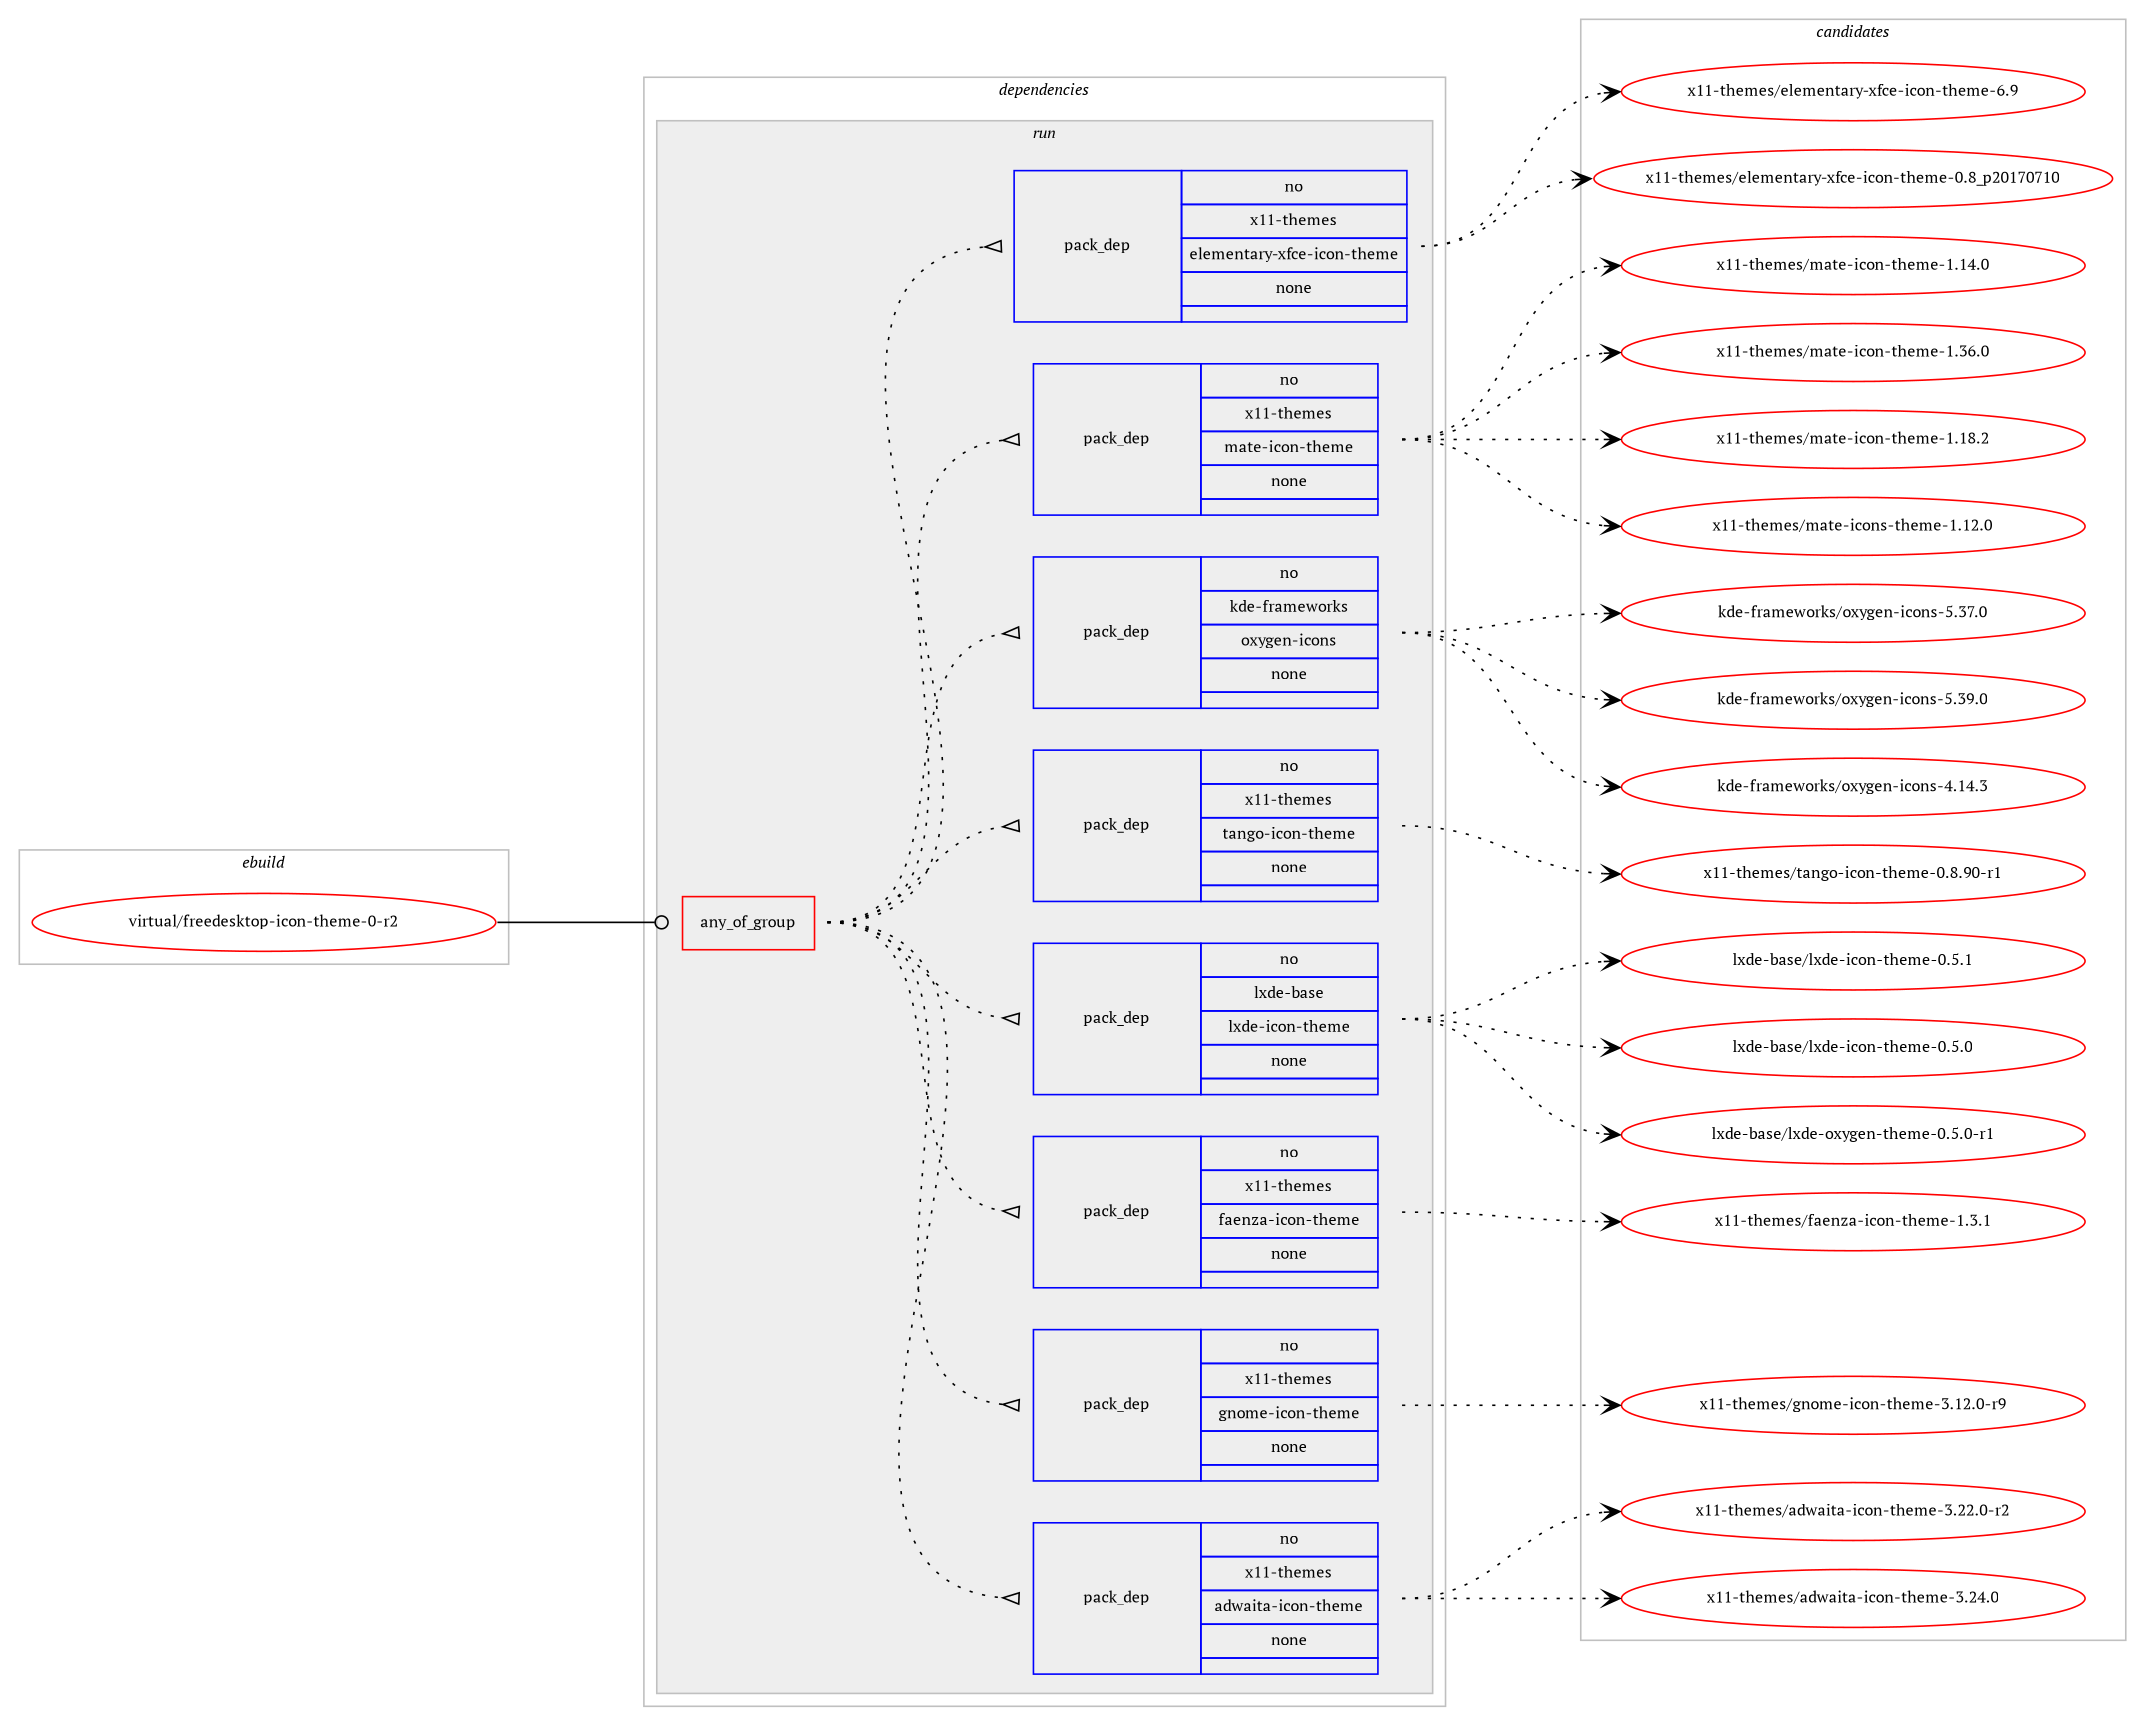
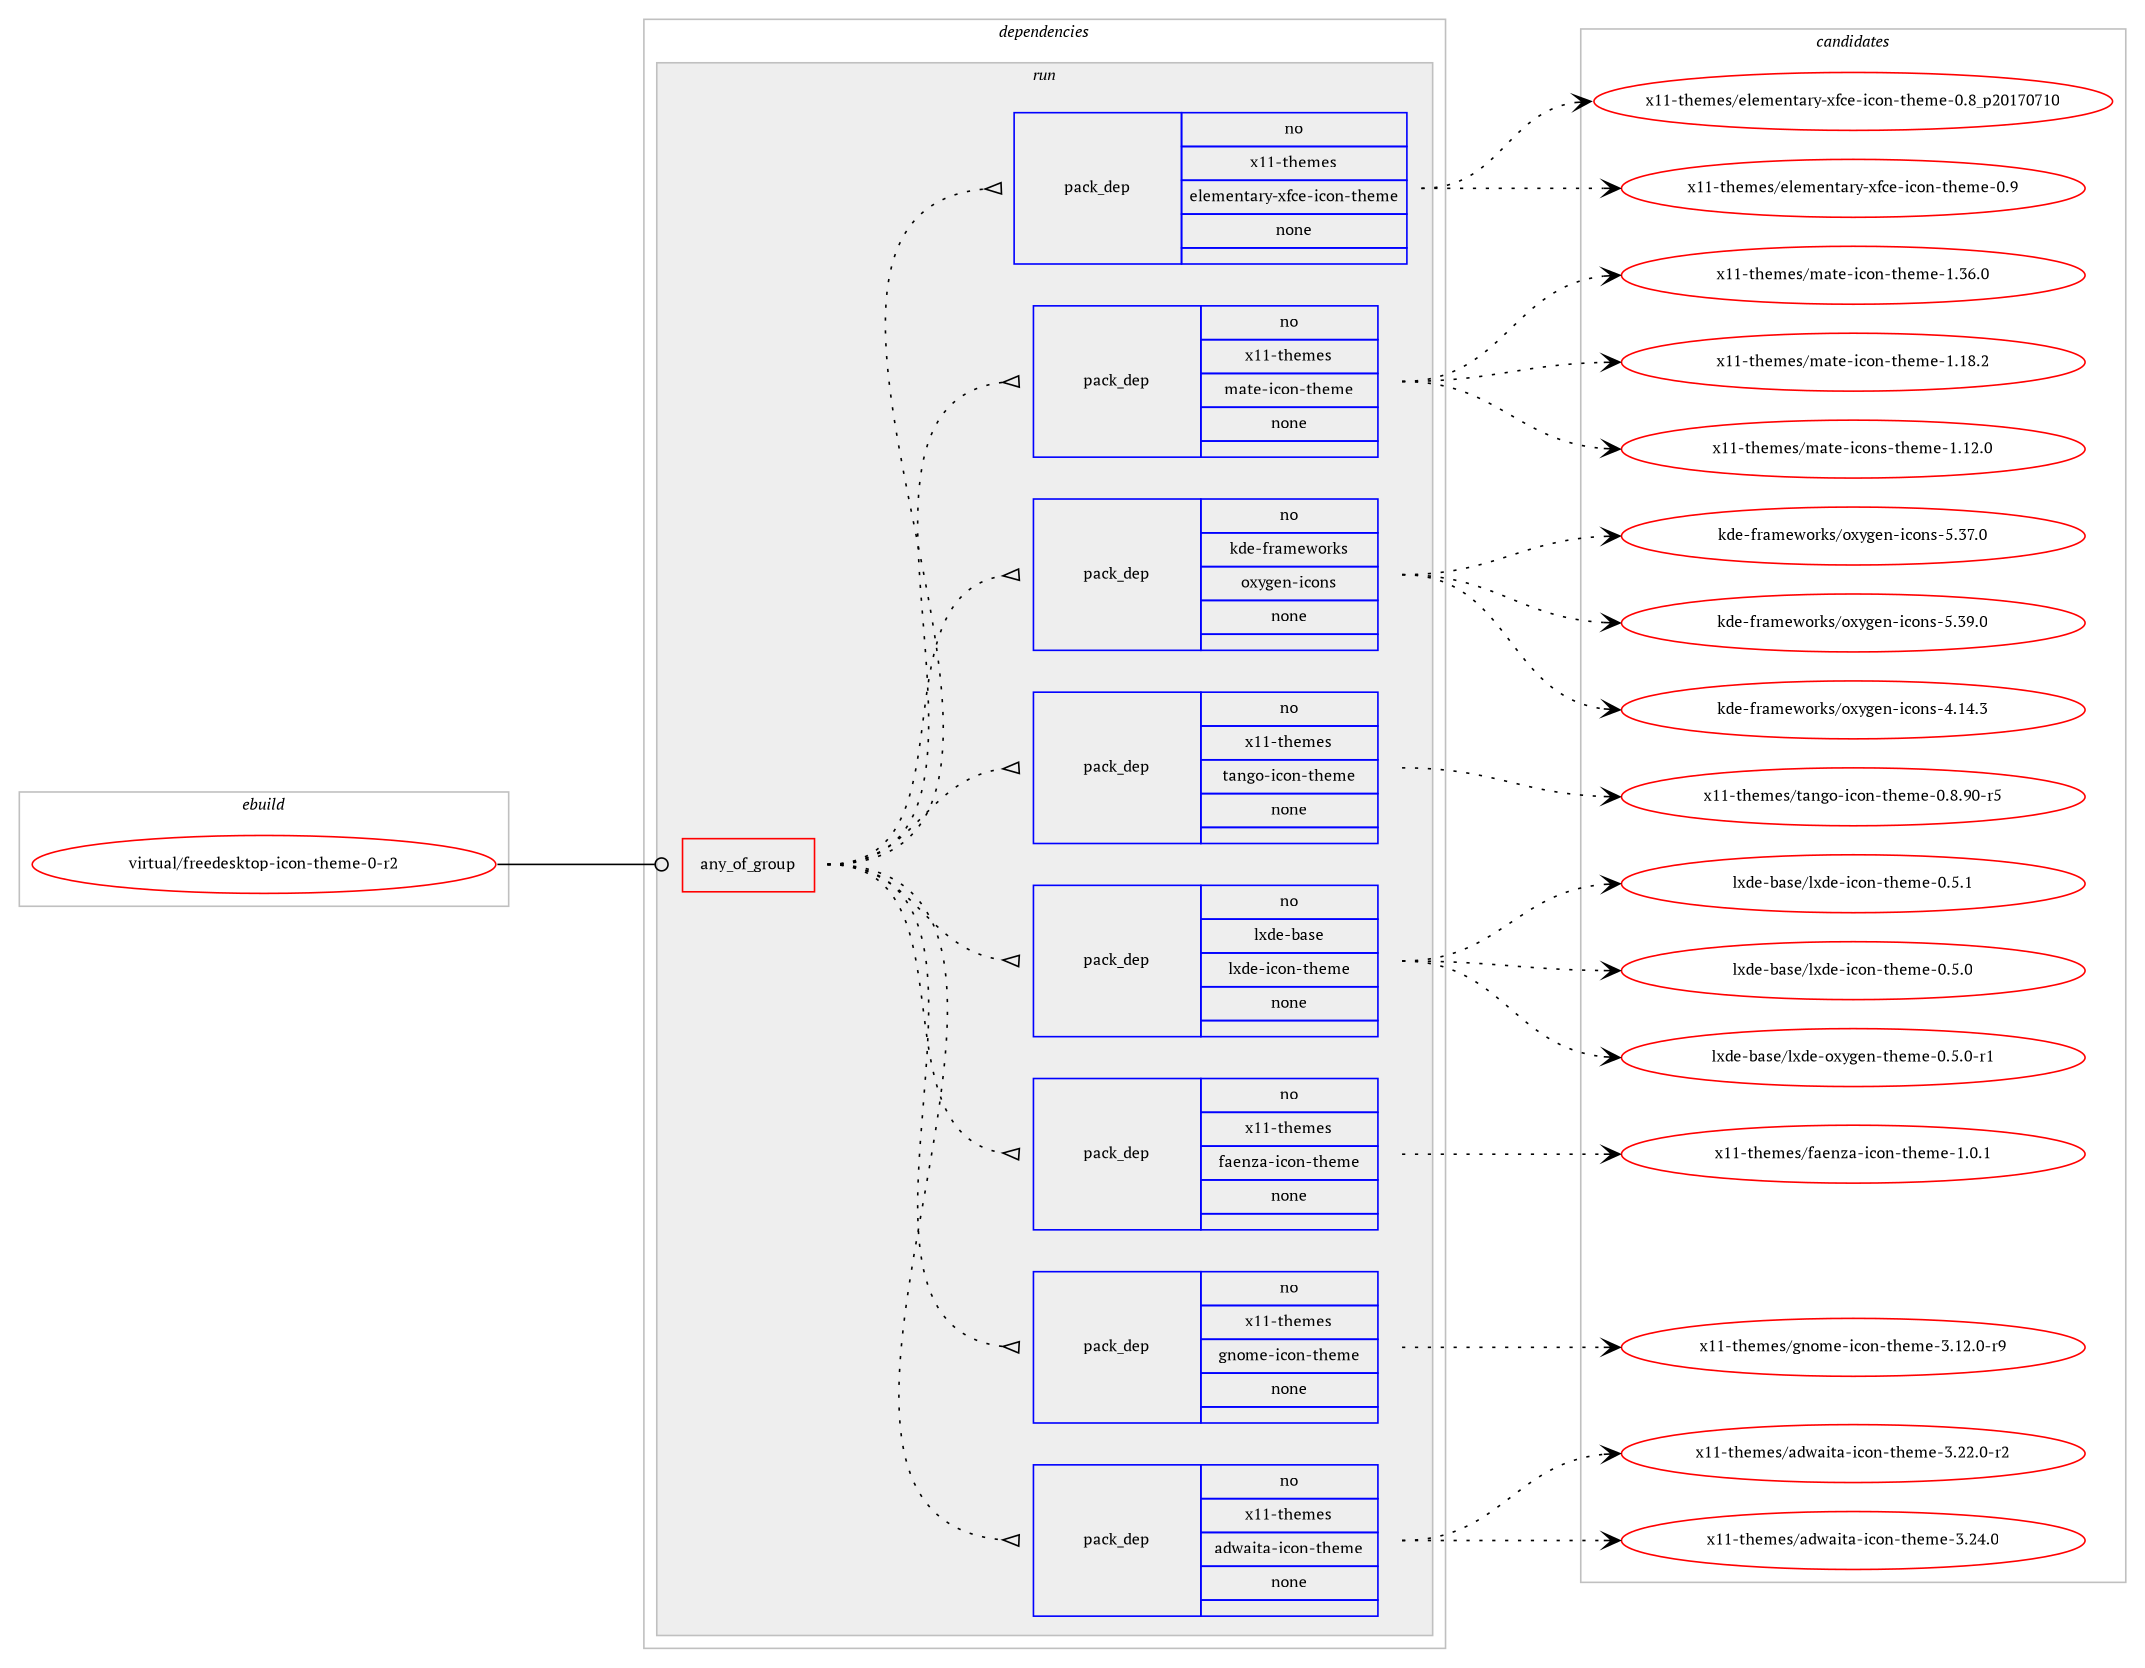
node "x11-themes/elementary-xfce-icon-theme-6.9": label "x11-themes/elementary-xfce-icon-theme-6.9" -> "x11-themes/elementary-xfce-icon-theme-0.9"
node "x11-themes/mate-icon-theme-1.14.0": removed
node "x11-themes/tango-icon-theme-0.8.90-r1": label "x11-themes/tango-icon-theme-0.8.90-r1" -> "x11-themes/tango-icon-theme-0.8.90-r5"
node "x11-themes/faenza-icon-theme-1.3.1": label "x11-themes/faenza-icon-theme-1.3.1" -> "x11-themes/faenza-icon-theme-1.0.1"
